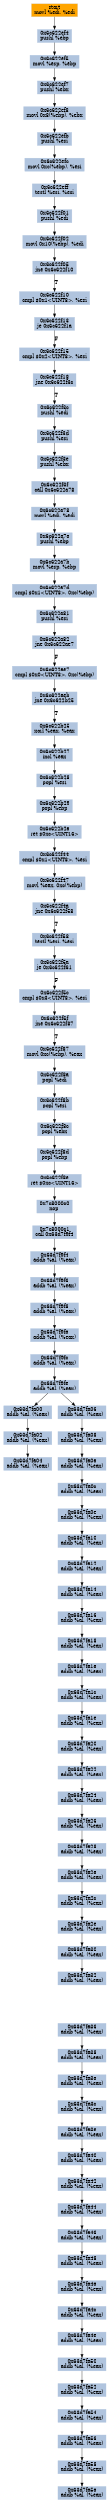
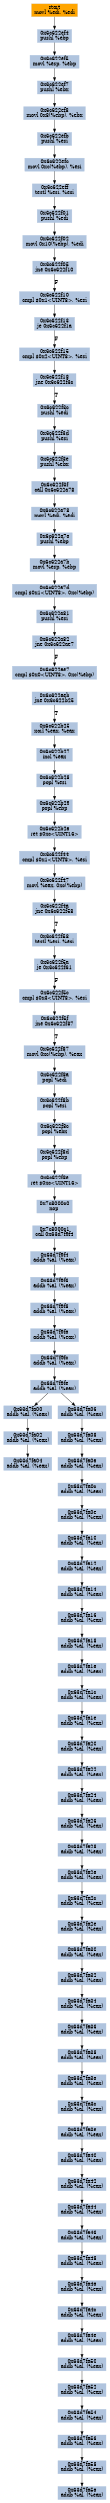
edge "0x6c622f05 jne 0x6c622f10" -> "0x6c622f10 cmpl $0x1<UINT8>, %esi": label "T" -> "F"
edge "0x6c622ae7 cmpl $0x0<UINT8>, 0xc(%ebp)" -> "0x6c622aeb jne 0x6c622b25": removed
node "0x63d7fa34 addb %al, (%eax)": added
